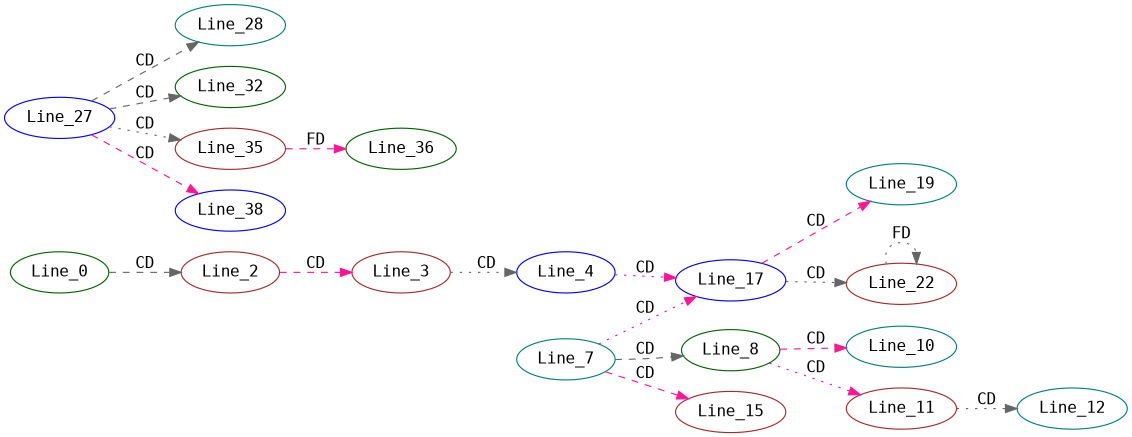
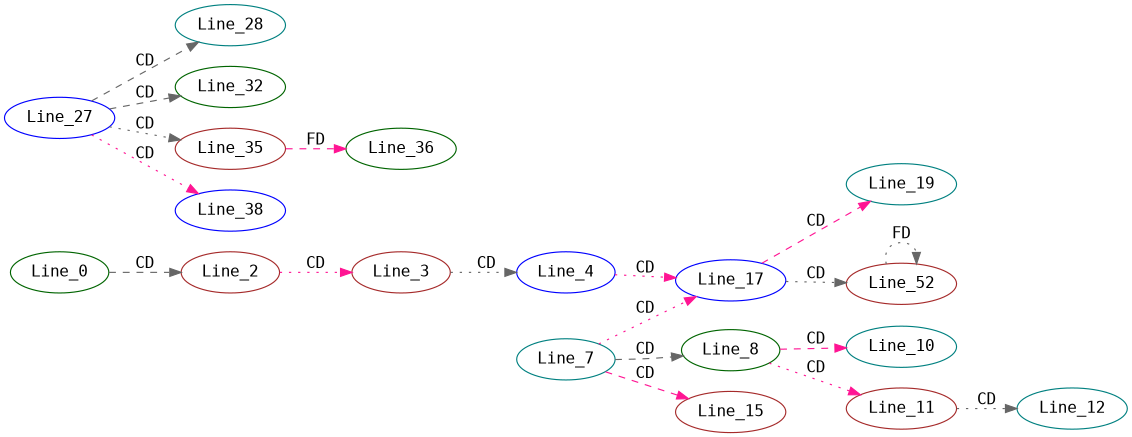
edge "Line_27" -> "Line_38": style dashed -> dotted
edge "Line_2" -> "Line_3": style dashed -> dotted
node "Line_22": label "Line_22" -> "Line_52"
